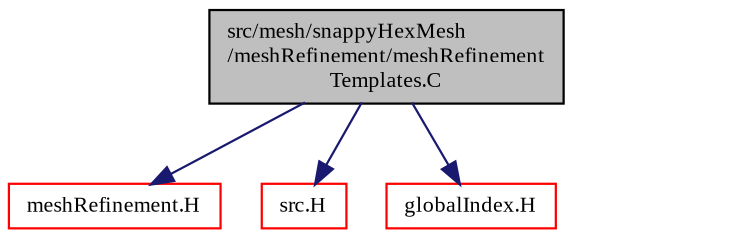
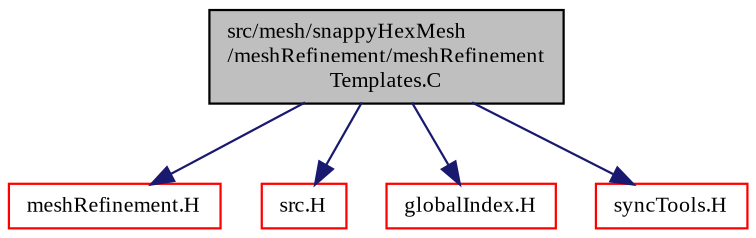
node "syncTools.H": added
